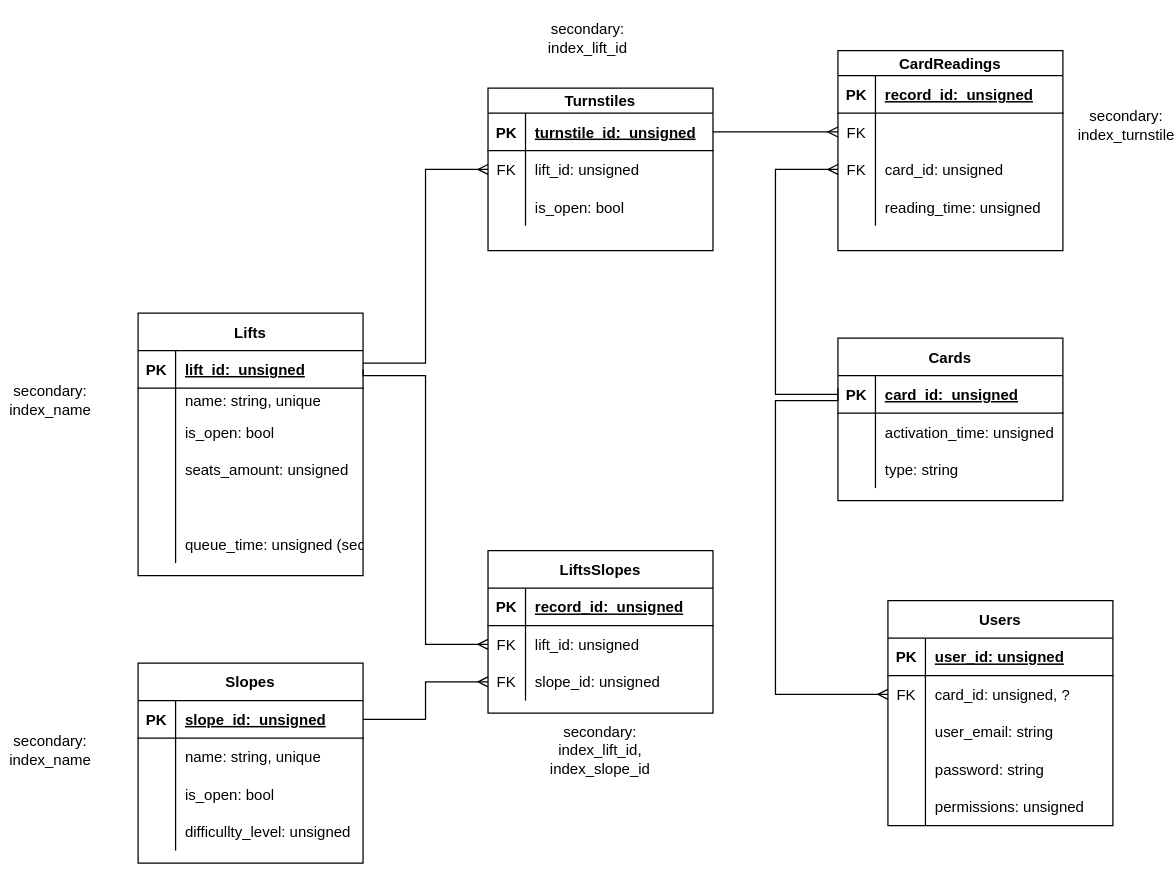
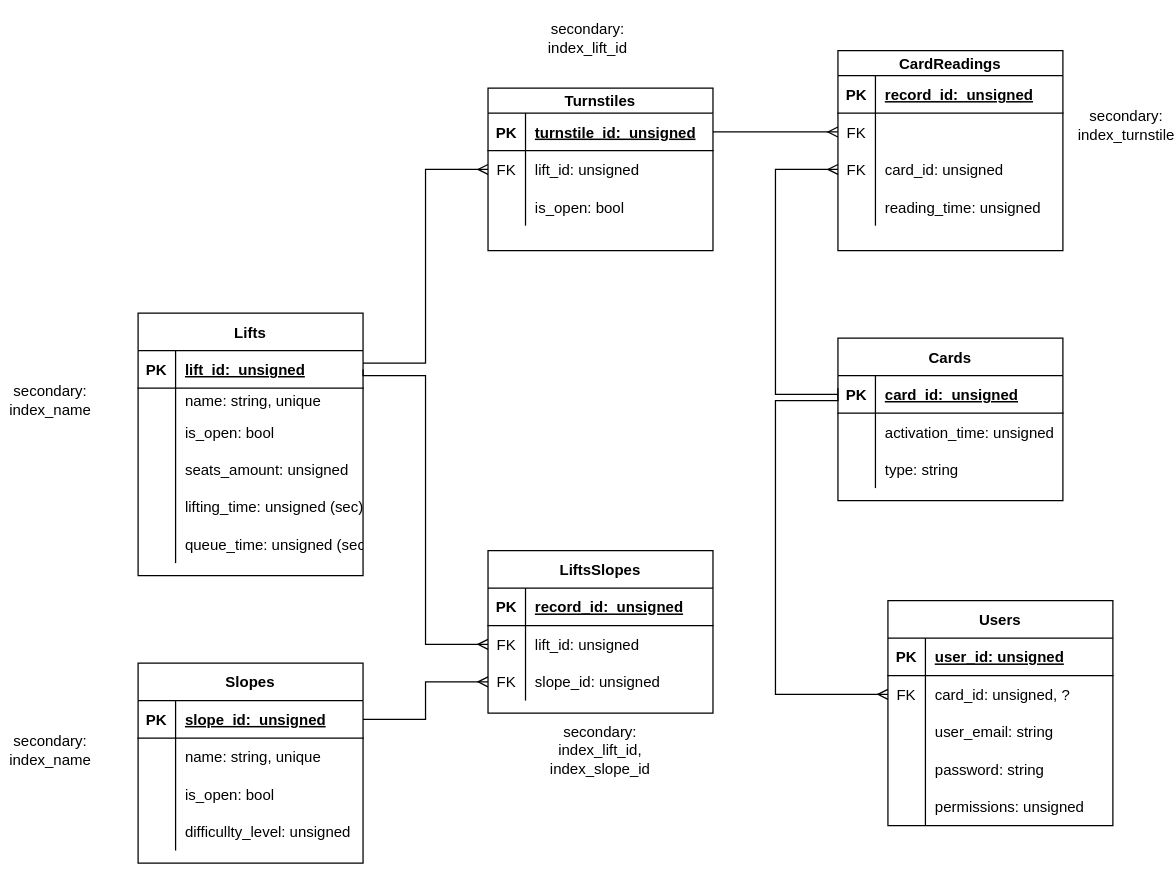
node "lifting_time: unsigned (sec)": added
